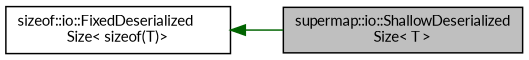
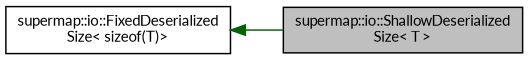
node "sizeof::io::FixedDeserialized Size< sizeof(T)>": label "sizeof::io::FixedDeserialized Size< sizeof(T)>" -> "supermap::io::FixedDeserialized Size< sizeof(T)>"
